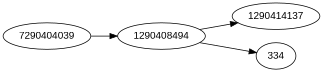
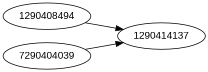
edge "7290404039" -> "1290408494": now "7290404039" -> "1290414137"
node "334": removed
